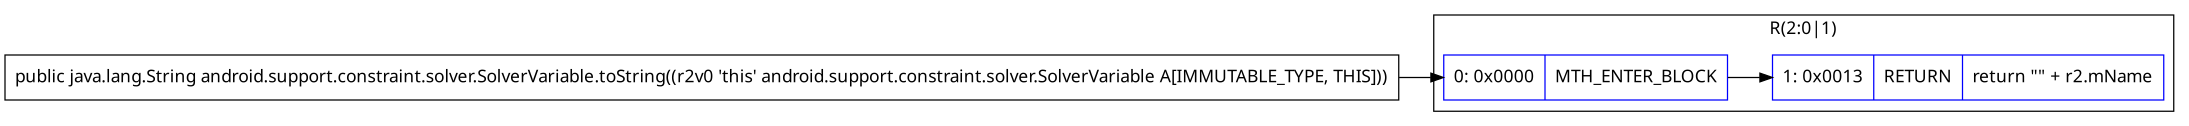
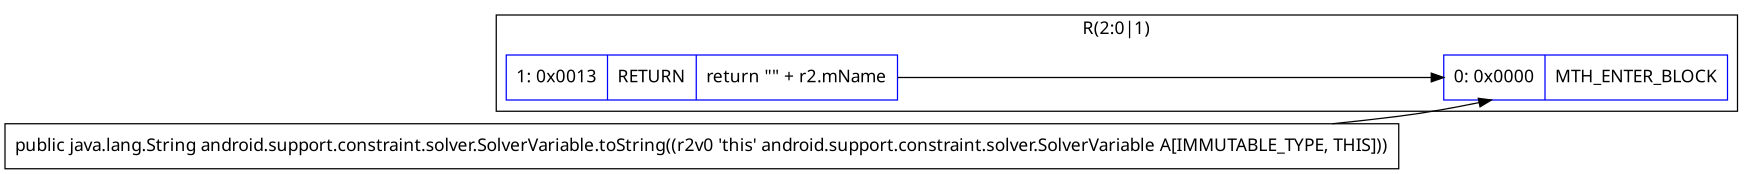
edge "0: 0x0000" -> "1: 0x0013": reversed
